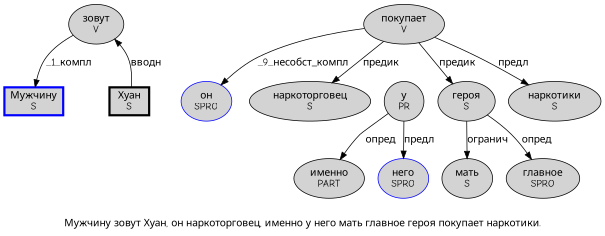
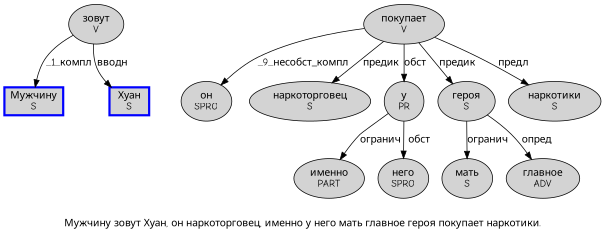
edge "покупает V" -> "у PR": added, label "обст"
edge "Хуан S" -> "зовут V": reversed
node "Хуан S": color black -> blue
node "он SPRO": color blue -> black
edge "у PR" -> "именно PART": label "опред" -> "огранич"
edge "у PR" -> "него SPRO": label "предл" -> "обст"
node "него SPRO": color blue -> black
node "главное SPRO": label "главное SPRO" -> "главное ADV"
